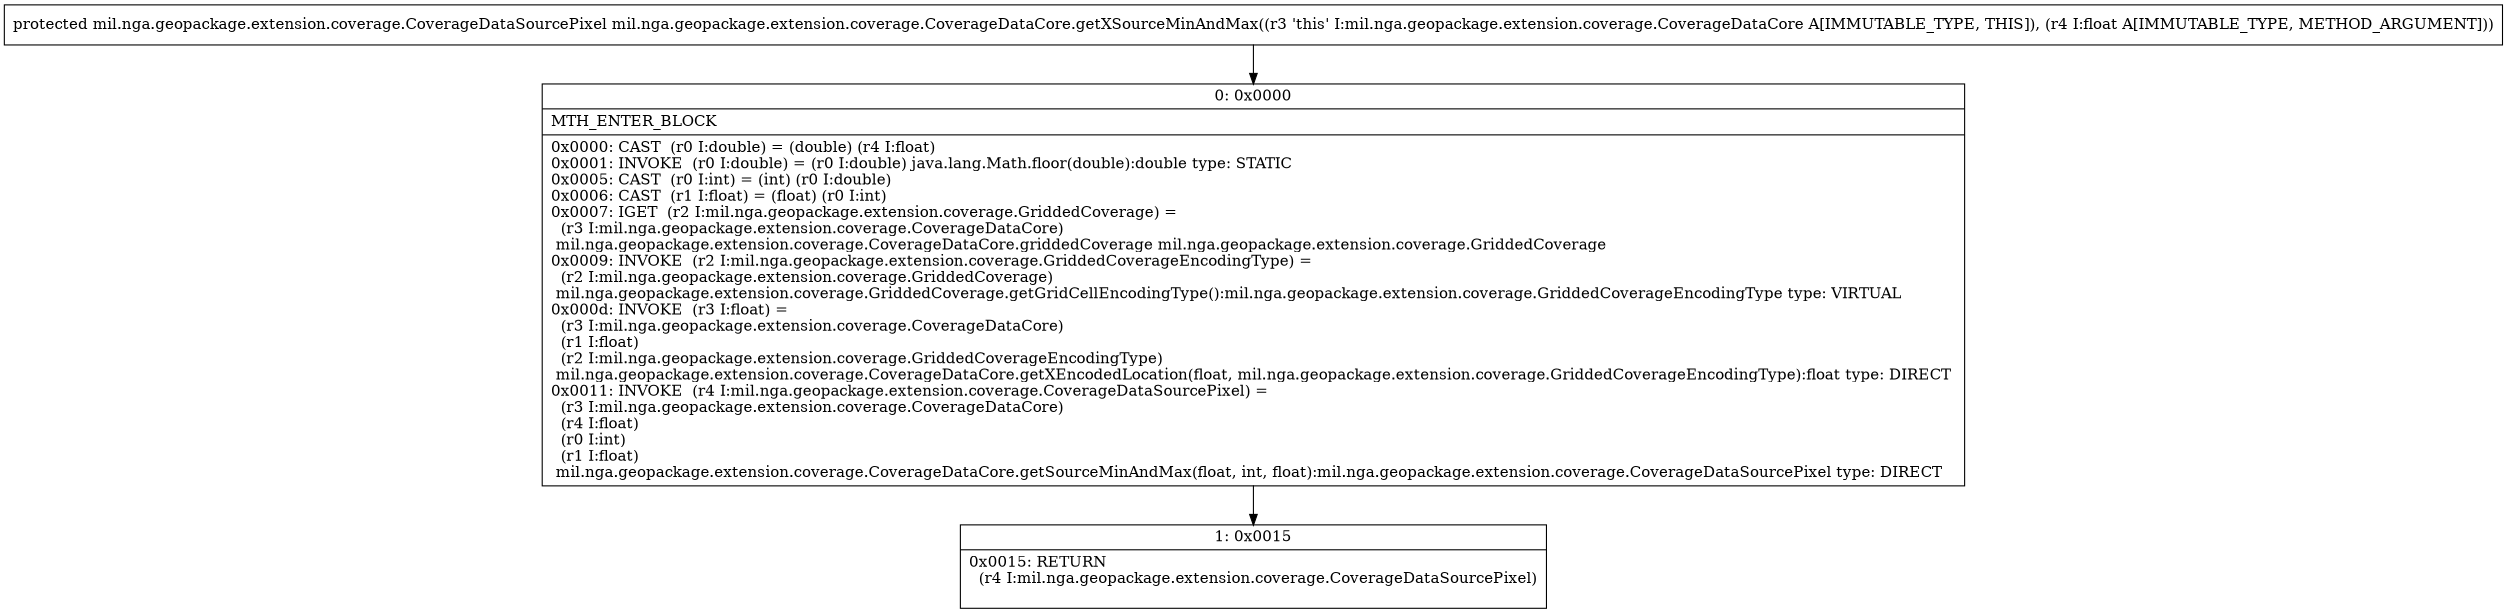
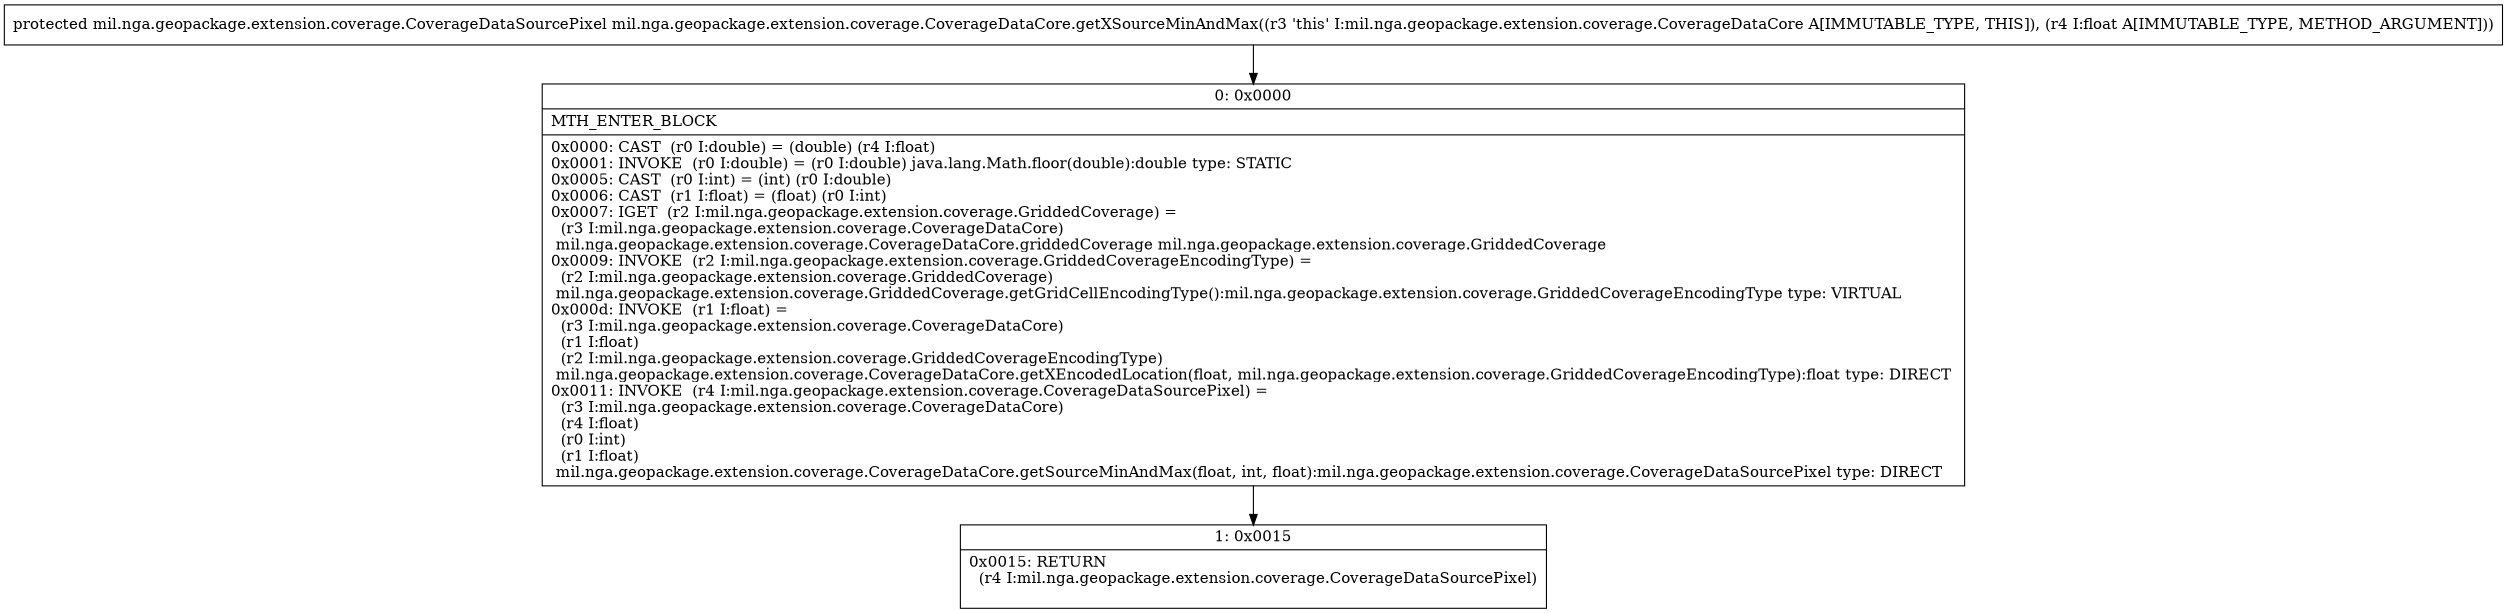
node "0: 0x0000": text "0x000d: INVOKE  (r3 I:float) =" -> "0x000d: INVOKE  (r1 I:float) ="
